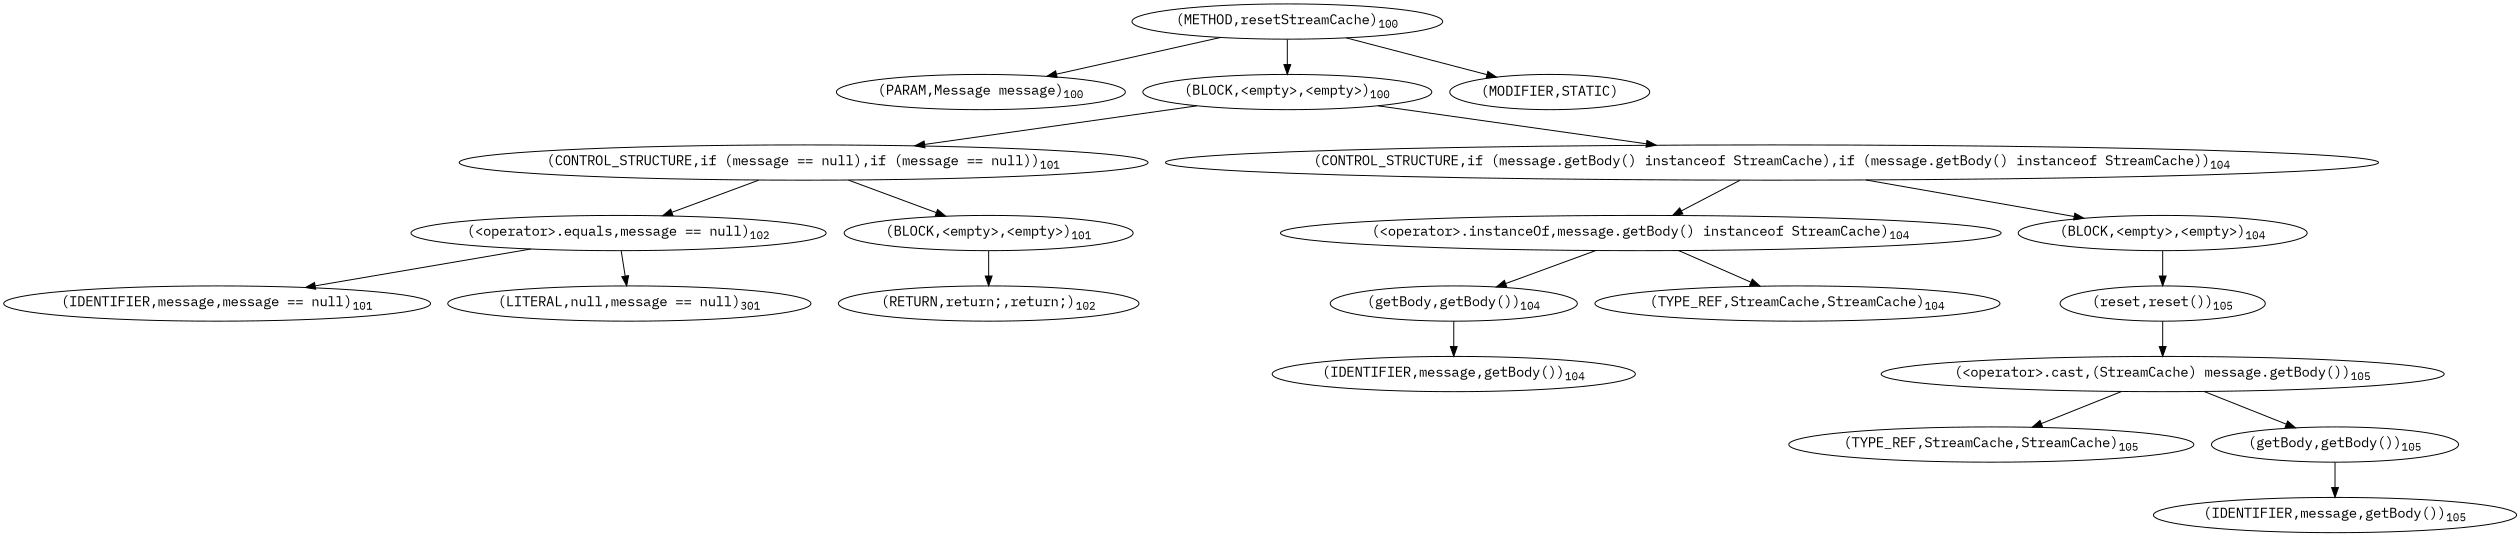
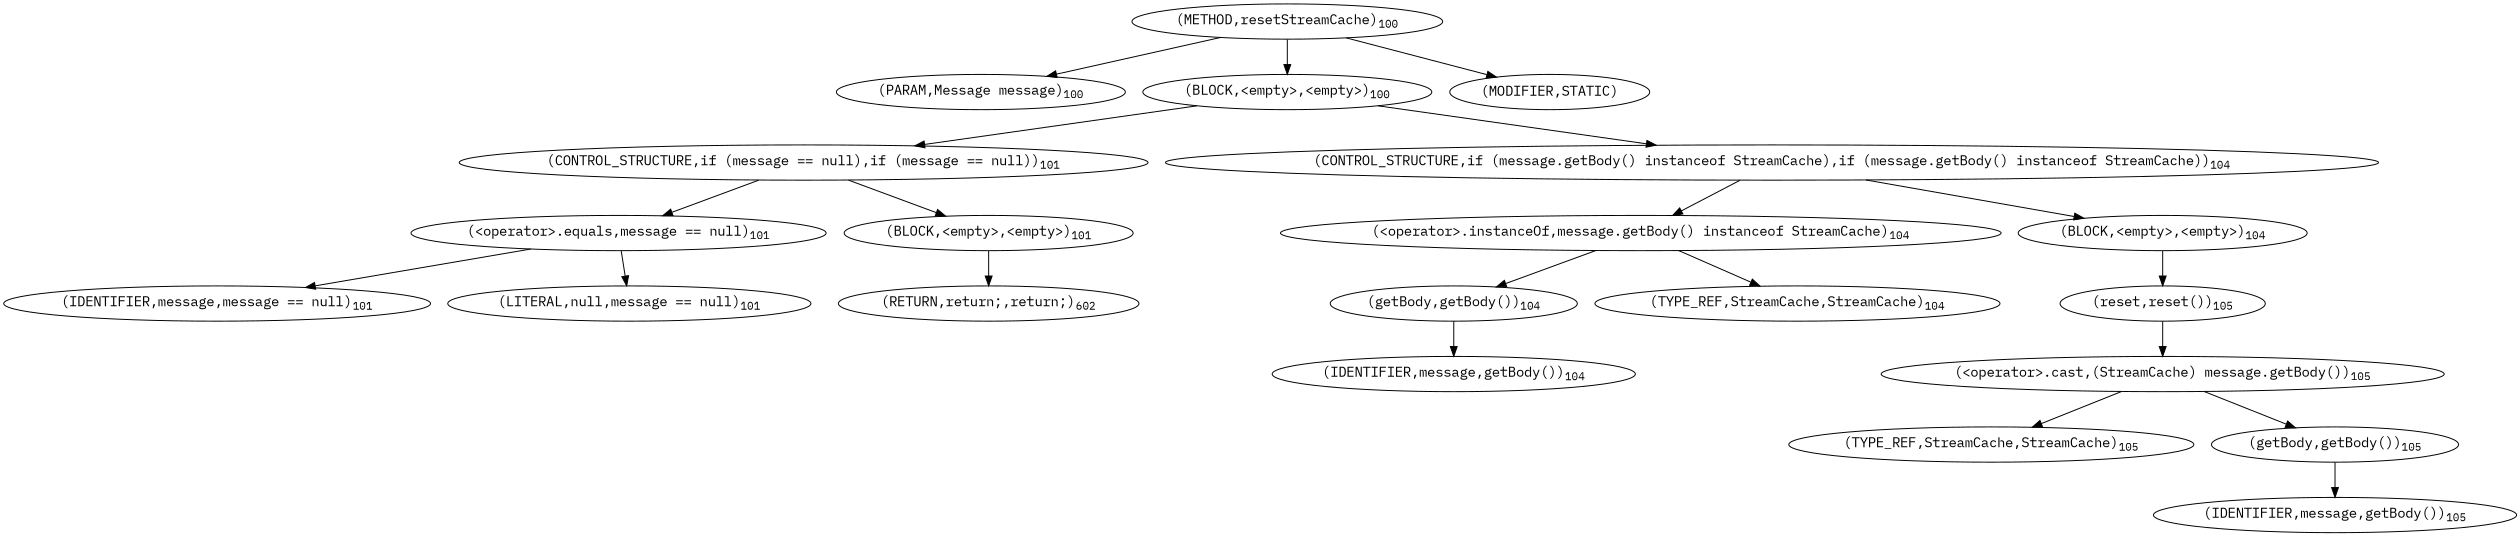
node "(<operator>.equals,message == null)": text "102" -> "101"
node "(LITERAL,null,message == null)": text "301" -> "101"
node "(RETURN,return;,return;)": text "102" -> "602"
